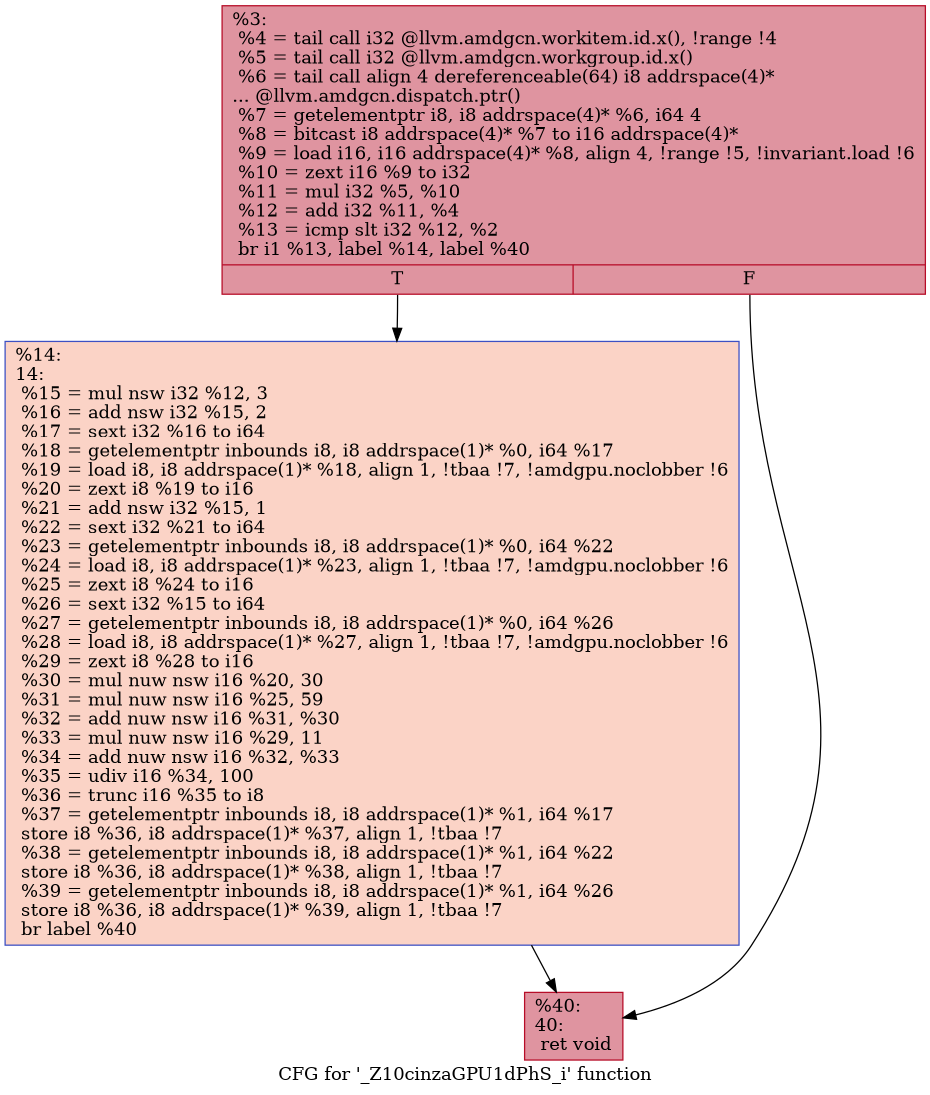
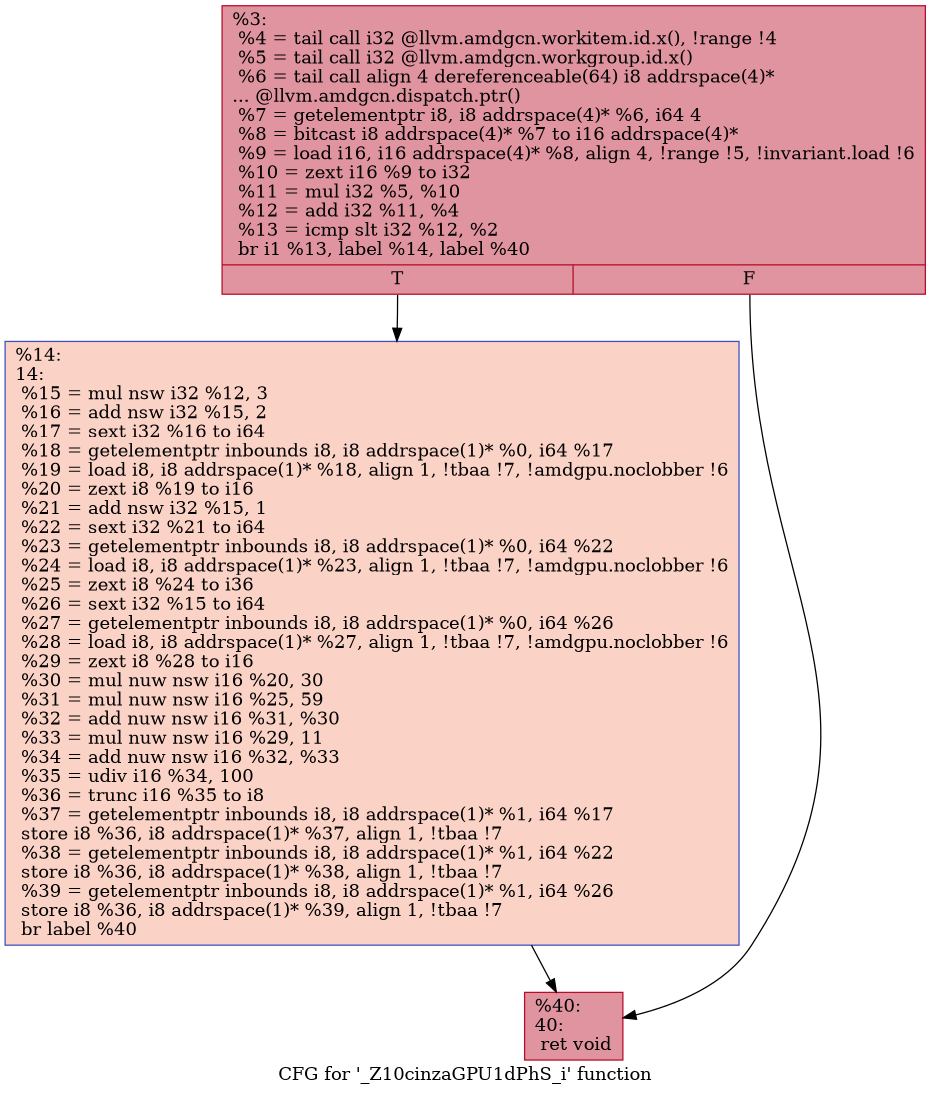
node "%14:": text "%25 = zext i8 %24 to i16" -> "%25 = zext i8 %24 to i36"
